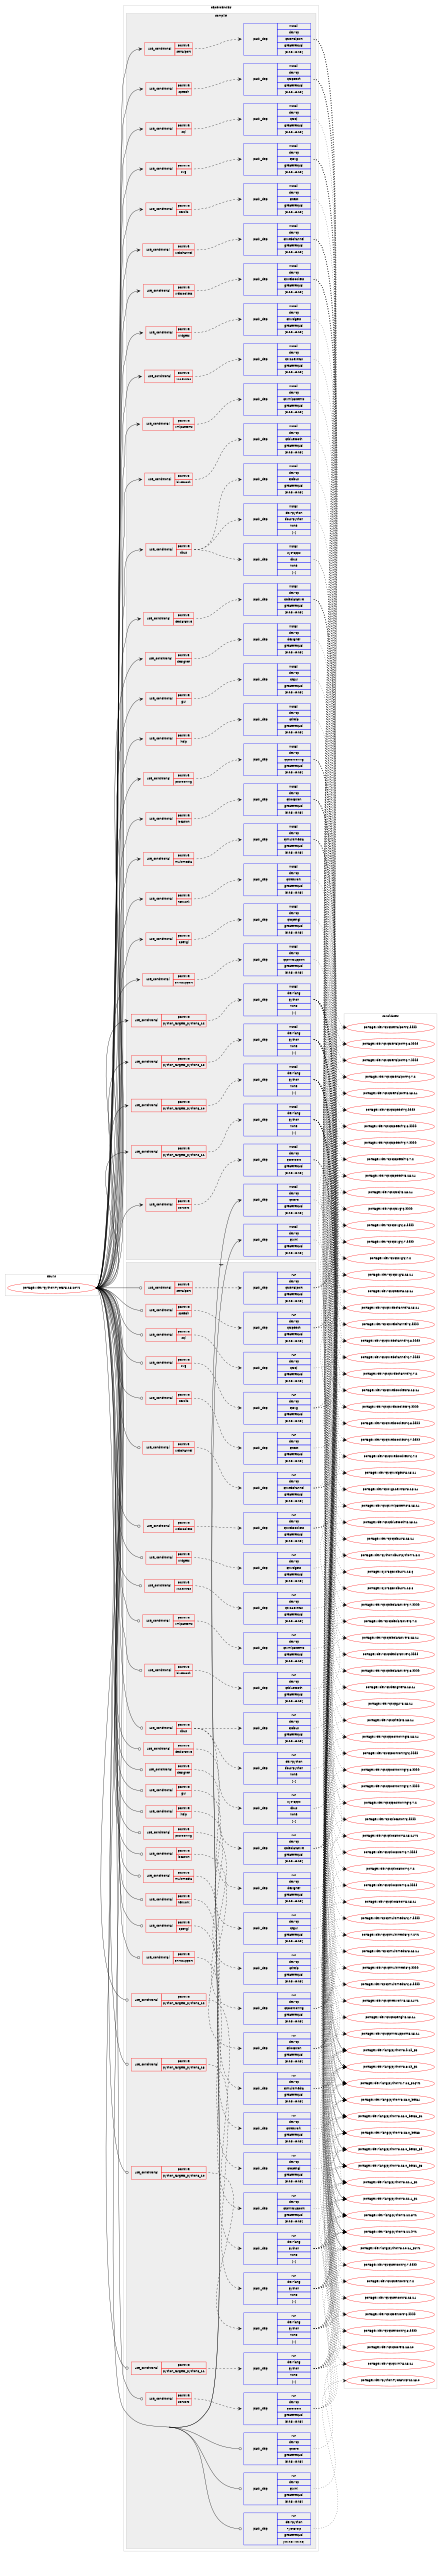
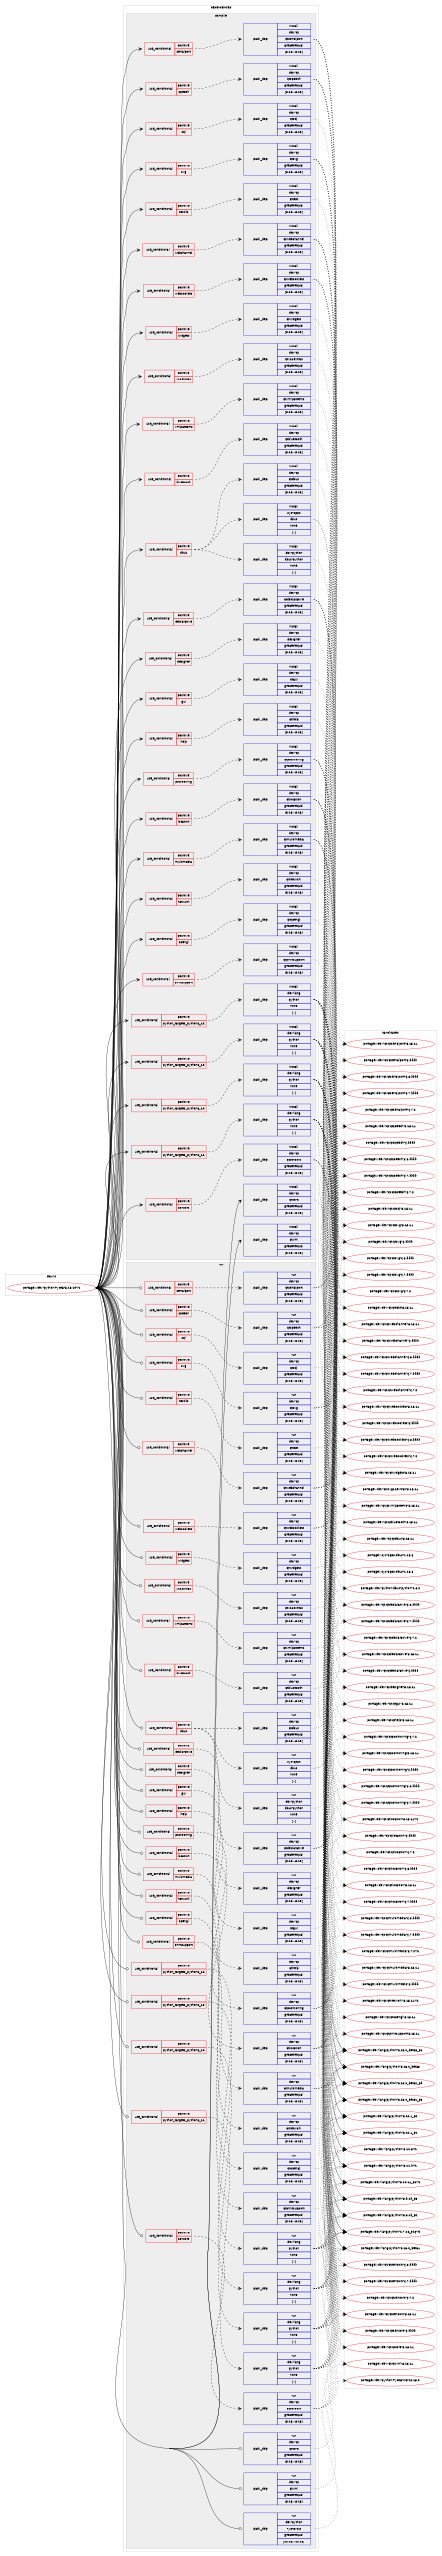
node "portage://dev-qt/qtwebsockets-6.7.9999": removed
node "portage://dev-qt/qtcore-5.15.10": label "portage://dev-qt/qtcore-5.15.10" -> "portage://dev-qt/qtcore-5.15.14"
